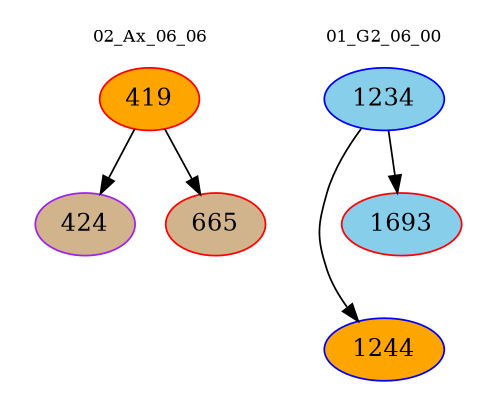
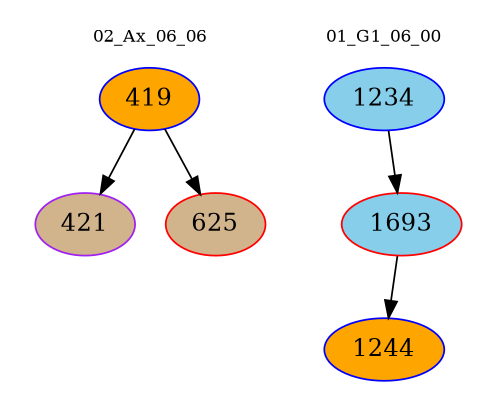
cluster "01_G2_06_00": label "01_G2_06_00" -> "01_G1_06_00"
node "419": color red -> blue
edge "1234" -> "1244": now "1693" -> "1244"
node "424": label "424" -> "421"
node "665": label "665" -> "625"
